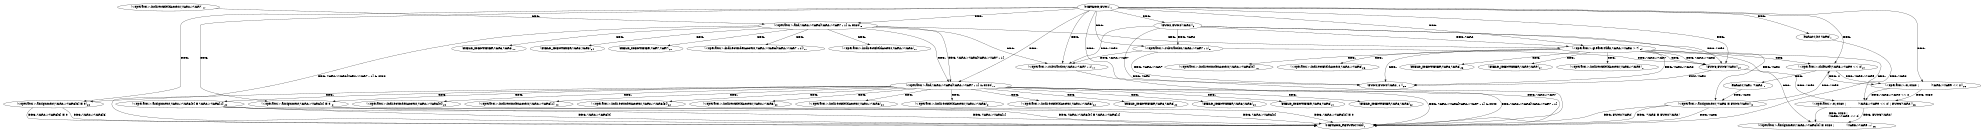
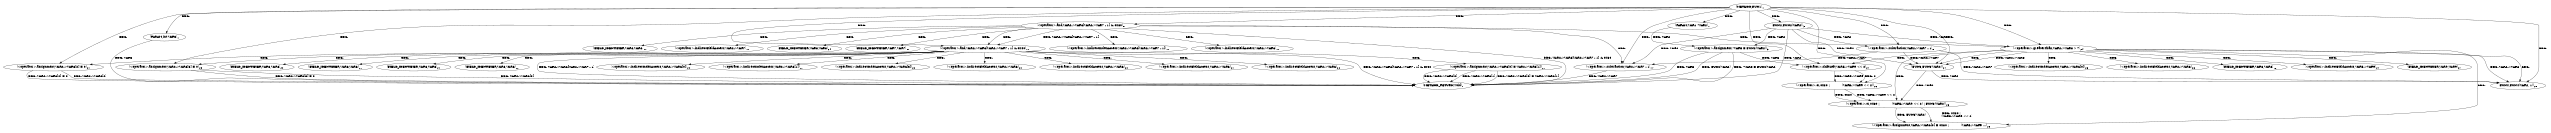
edge "(<operator>.indirectFieldAccess,VAR2->VAR7)" -> "(<operator>.and,VAR2->VAR6[VAR2->VAR7 - 1] & 0x80)": reversed
edge "(FUN3,FUN3(VAR2))" -> "(FUN4,FUN4(VAR2, 1))": label "FUN: VAR2" -> "DDG: VAR2"
edge "(<operator>.shiftLeft,VAR5->VAR9 << 2)" -> "(PARAM,VAR1 *VAR2)": now "(METHOD,FUN1)" -> "(PARAM,VAR1 *VAR2)"
